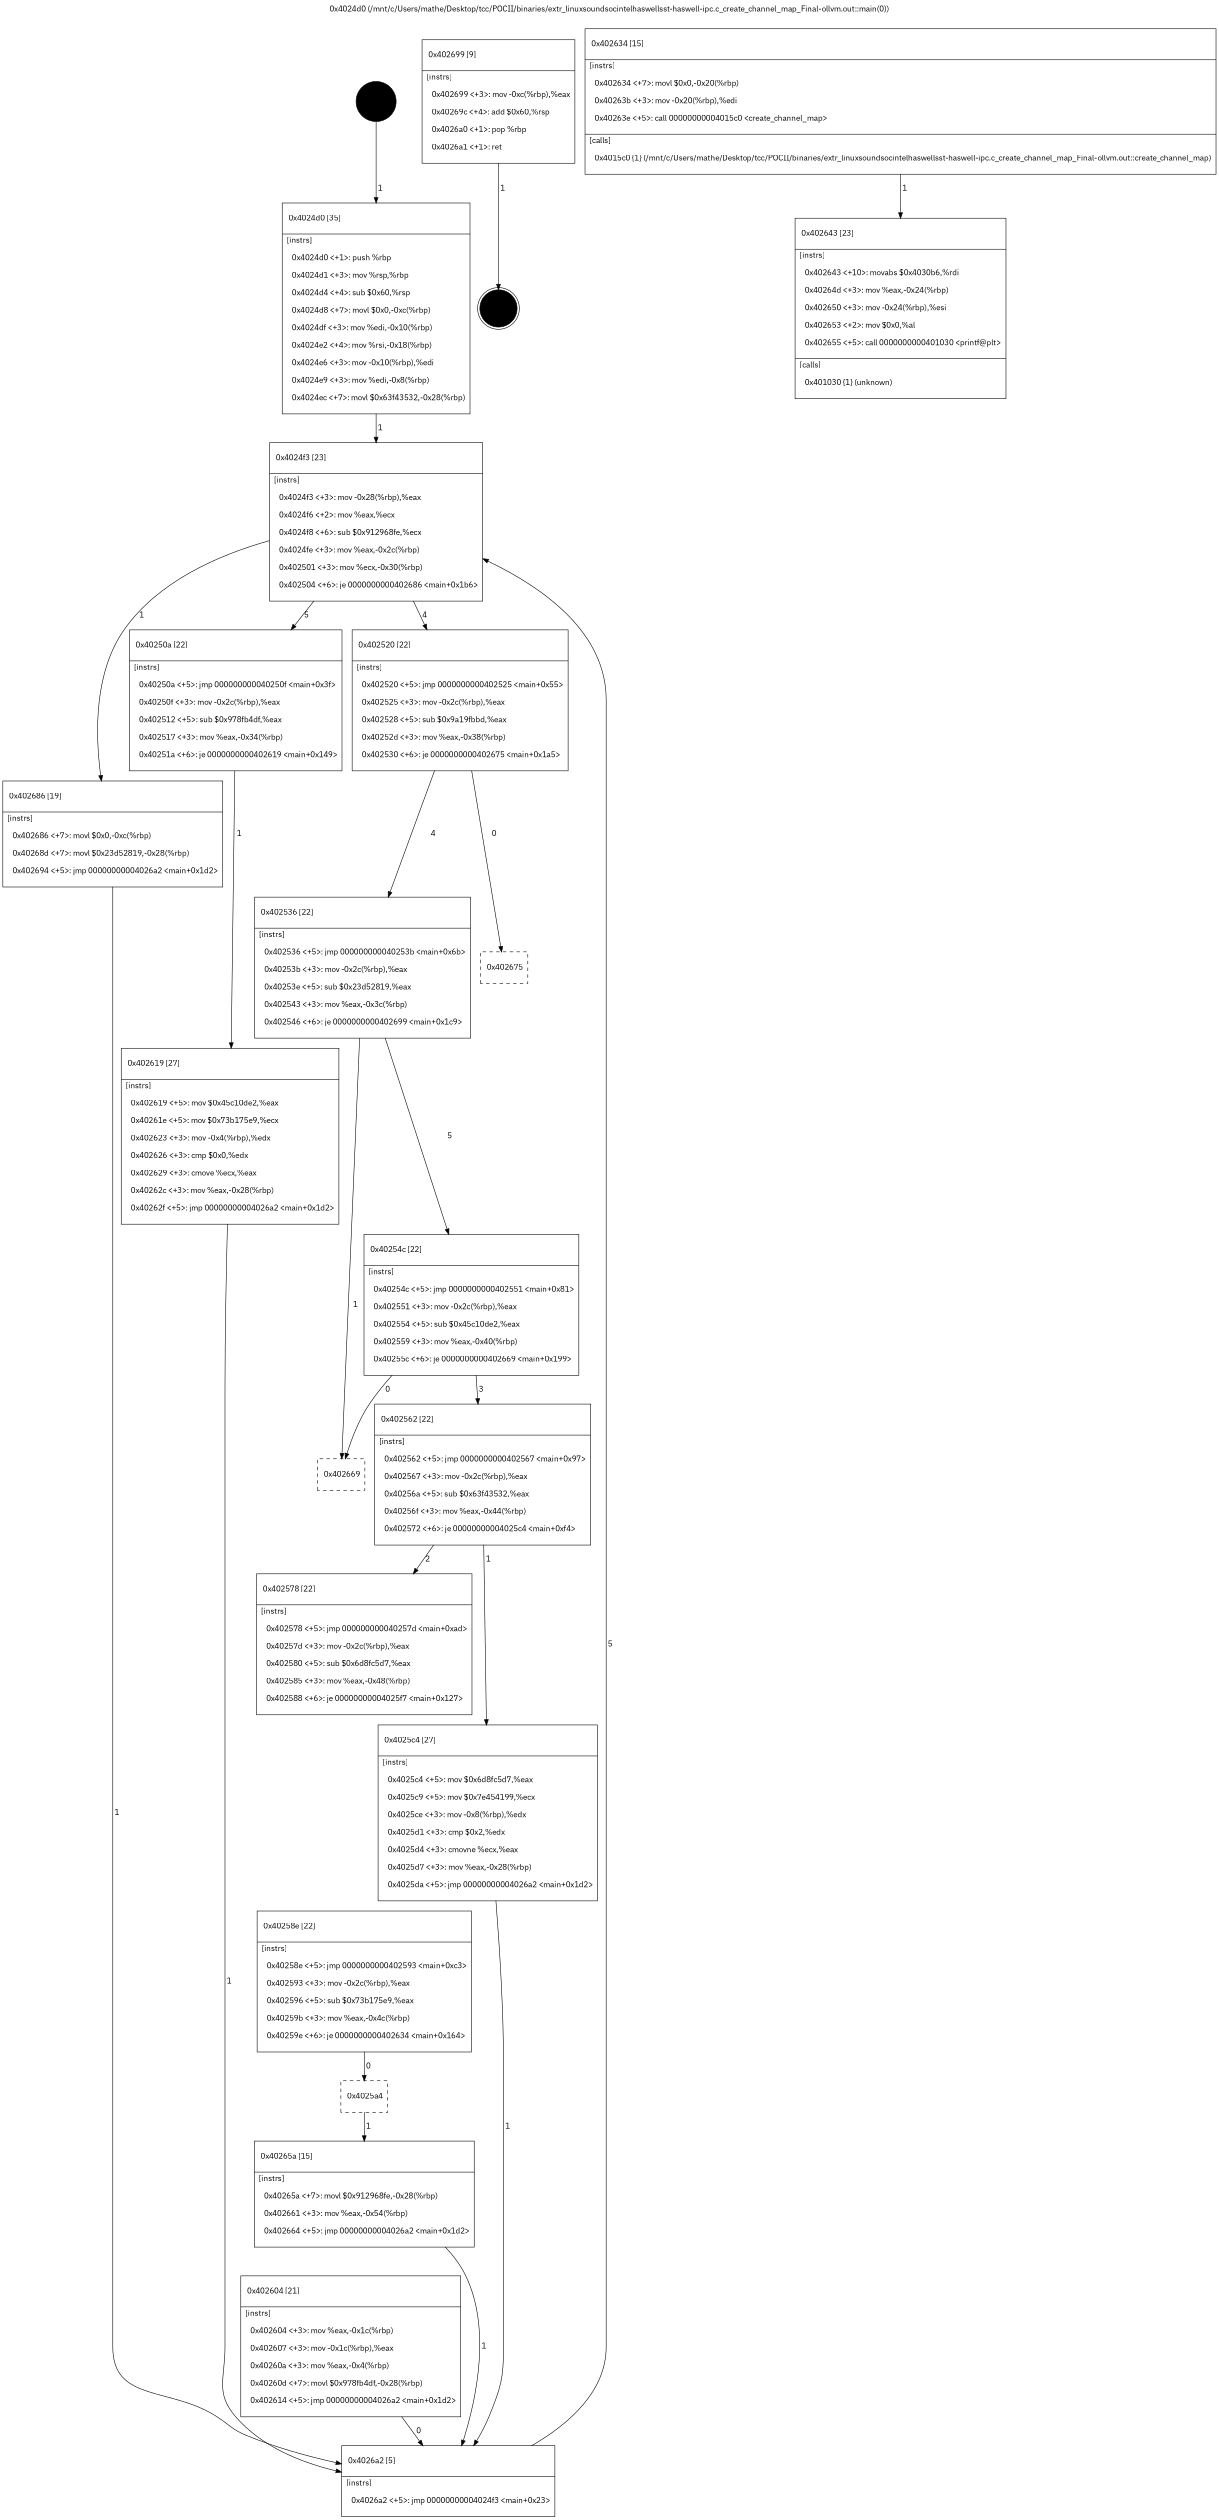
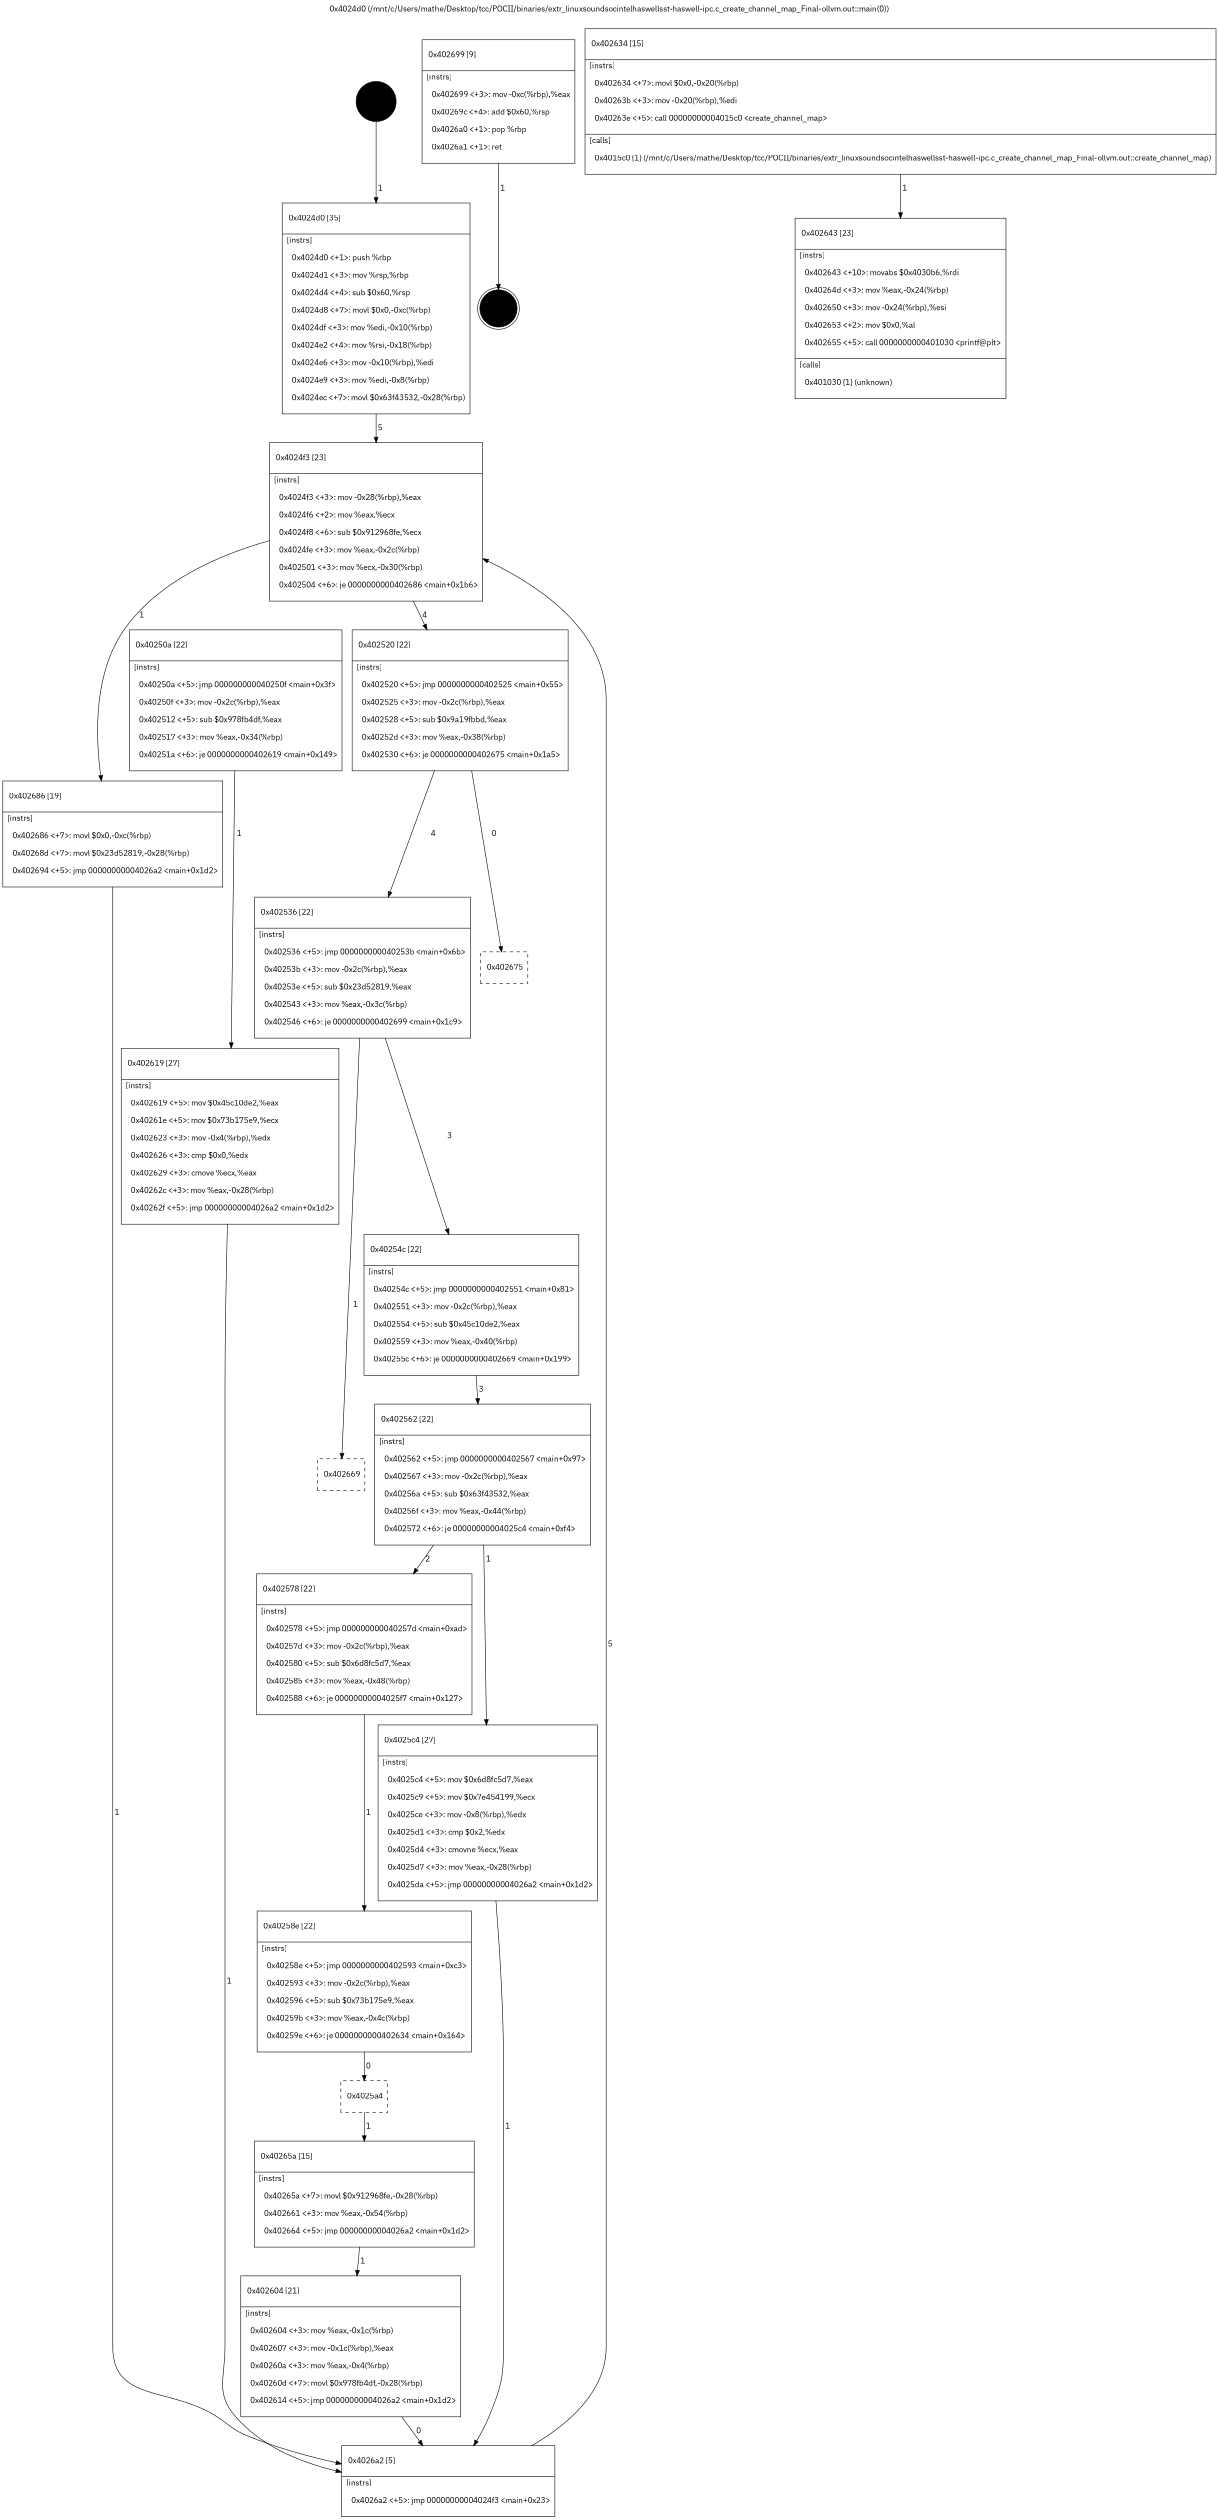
edge "0x4024d0 [35]" -> "0x4024f3 [23]": label " 1" -> " 5"
edge "0x4024f3 [23]" -> "0x40250a [22]": removed, label "5"
edge "0x402536 [22]" -> "0x40254c [22]": label " 5" -> " 3"
edge "0x40254c [22]" -> "0x402669": removed, label "0"
edge "0x402578 [22]" -> "0x40258e [22]": added, label "1"
edge "0x40265a [15]" -> "0x4026a2 [5]": now "0x40265a [15]" -> "0x402604 [21]"
